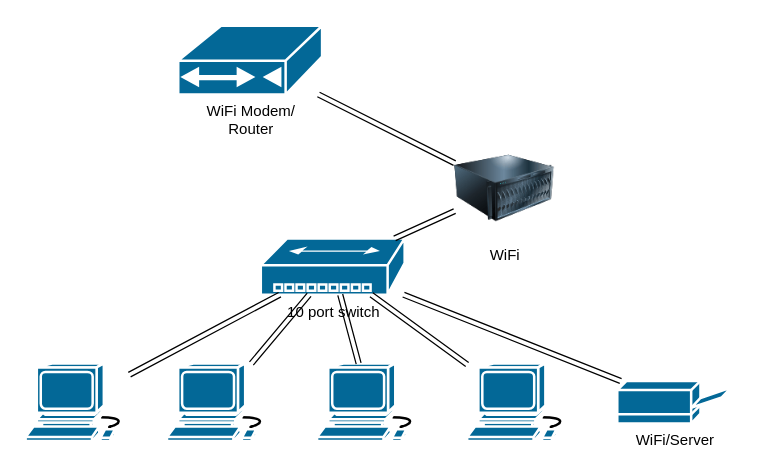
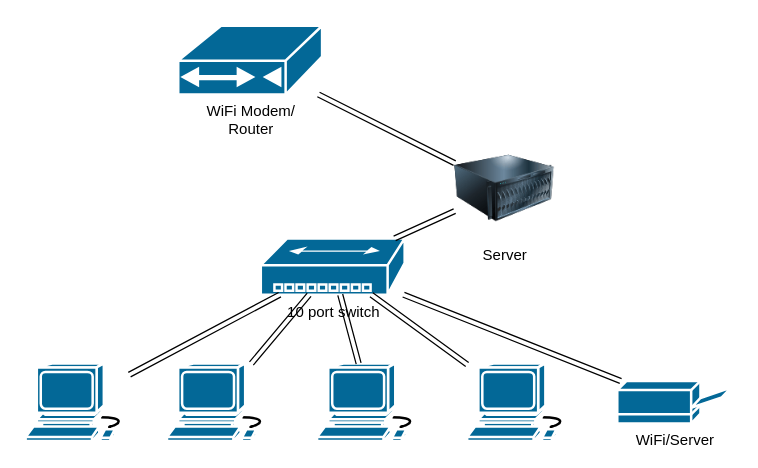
node "WiFi": label "WiFi" -> "Server"
